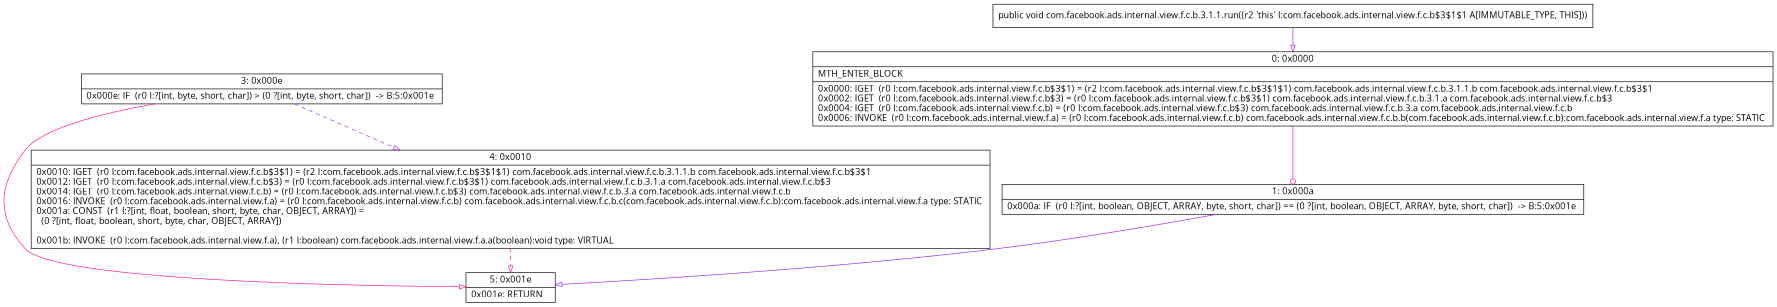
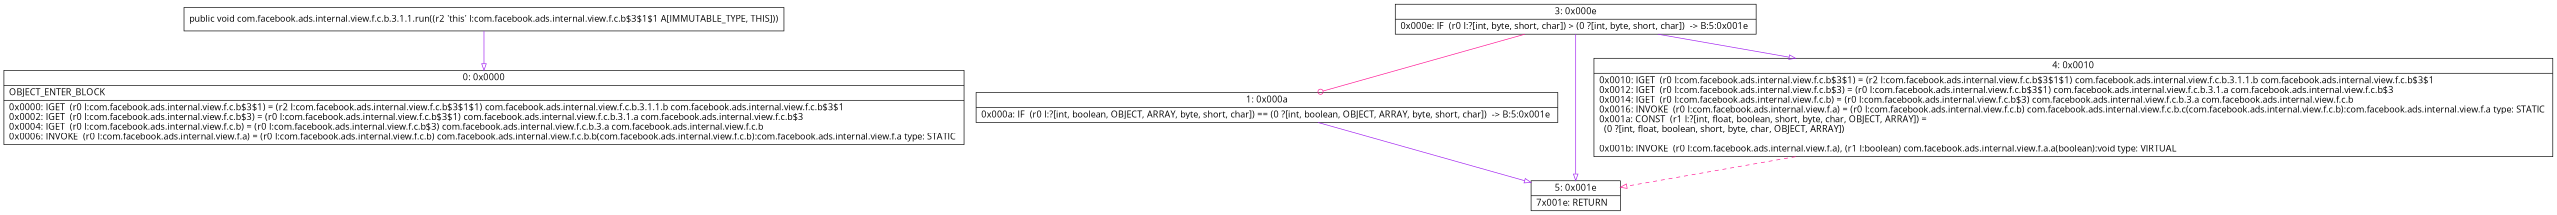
node "0: 0x0000": text "MTH_ENTER_BLOCK" -> "OBJECT_ENTER_BLOCK"
edge "3: 0x000e" -> "4: 0x0010": style dashed -> solid
edge "0: 0x0000" -> "1: 0x000a": now "3: 0x000e" -> "1: 0x000a"
edge "3: 0x000e" -> "5: 0x001e": color deeppink -> purple
node "5: 0x001e": text "0x001e: RETURN" -> "7x001e: RETURN"
